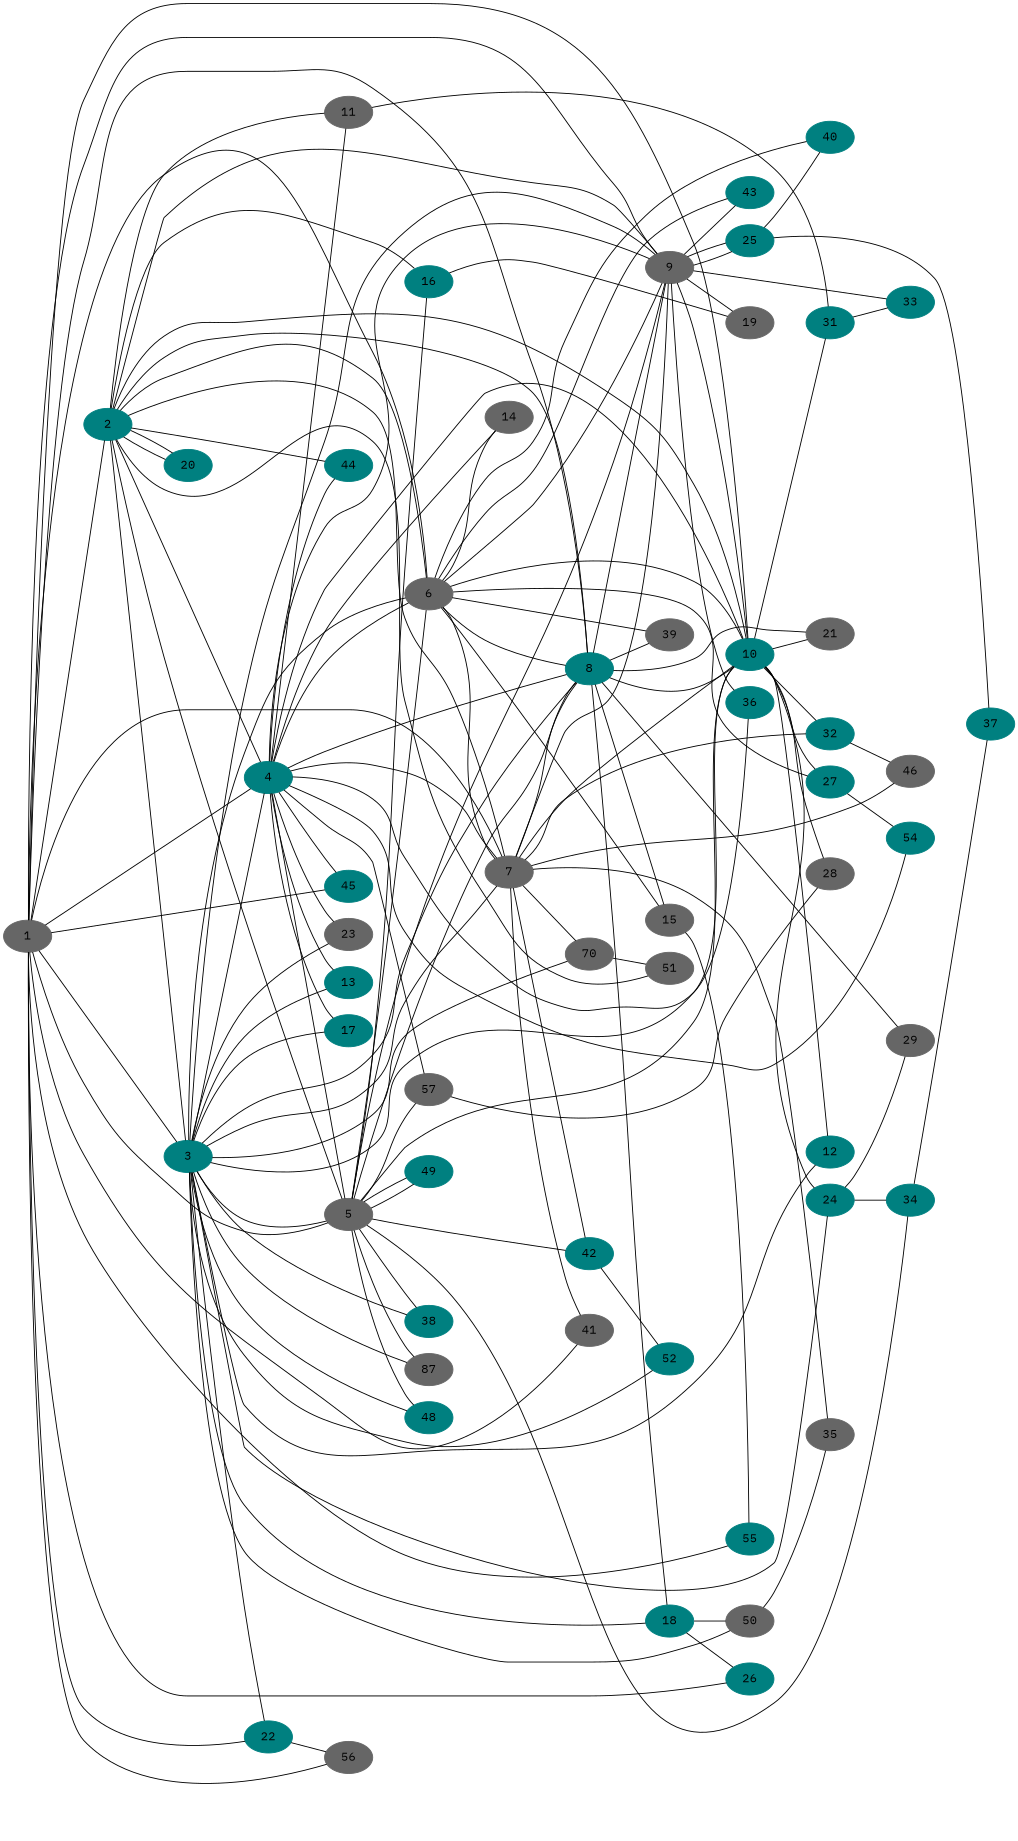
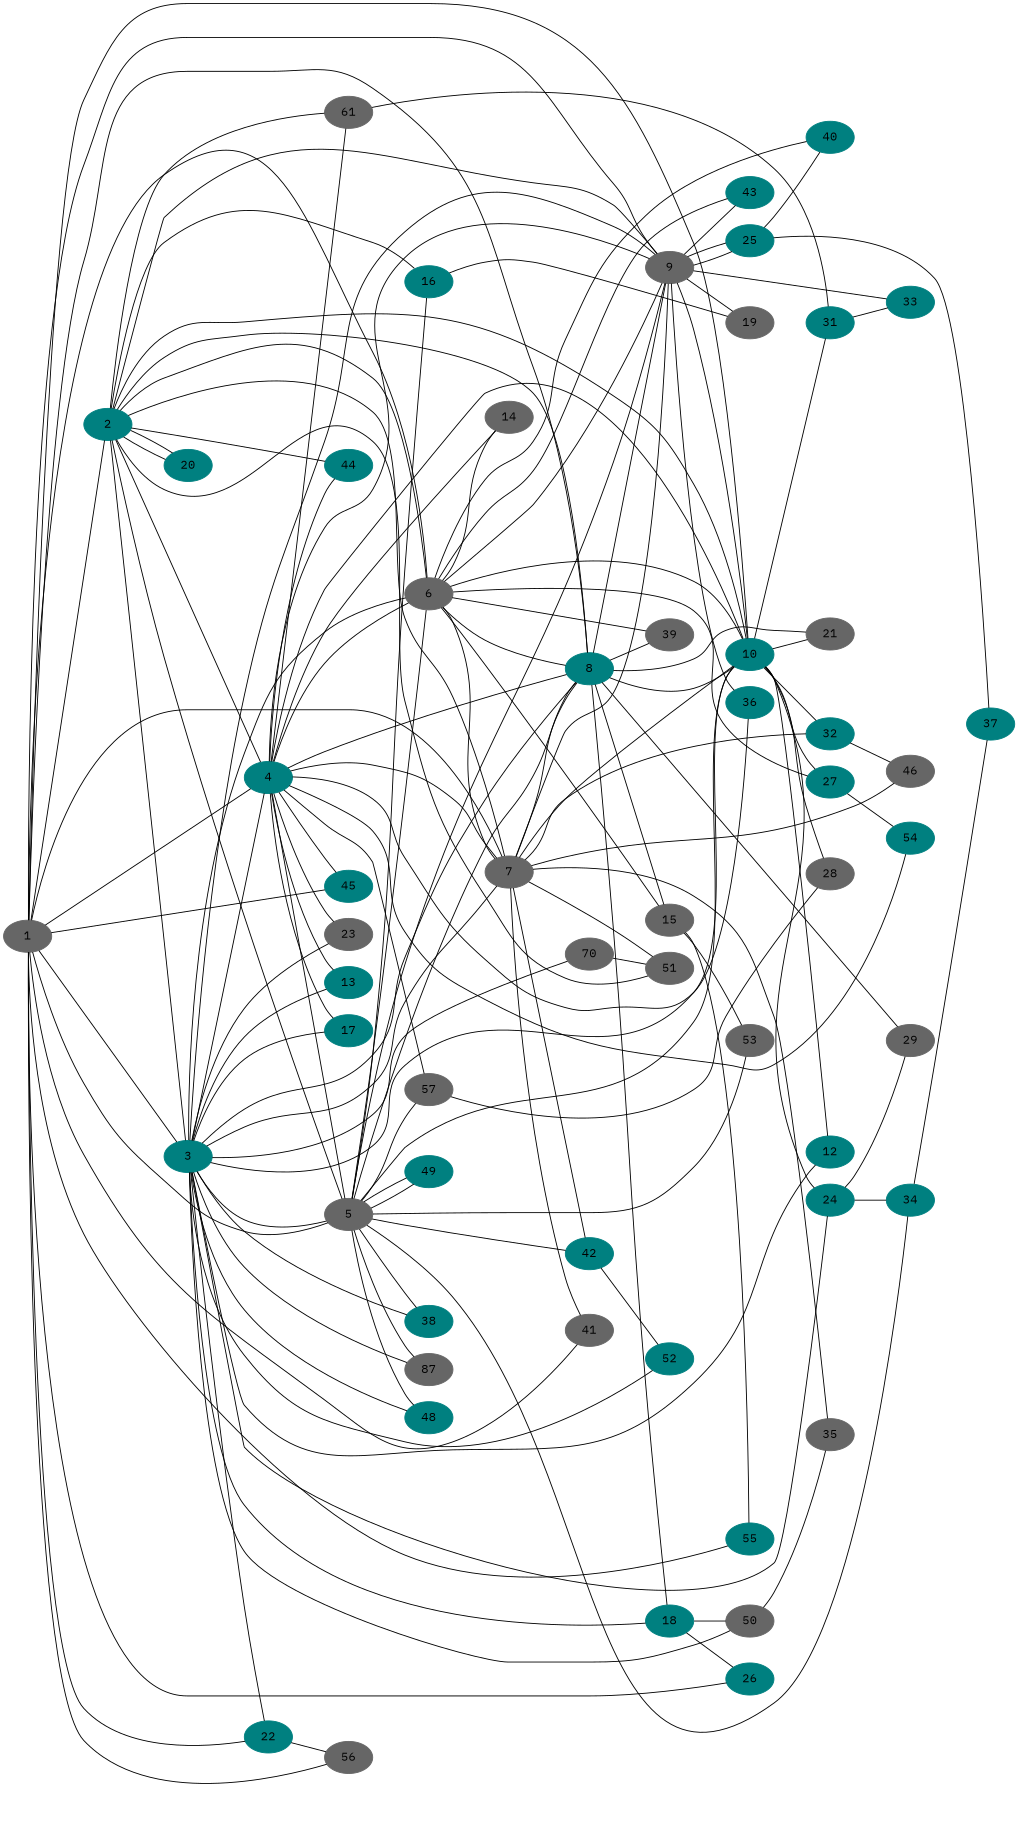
node "11": label "11" -> "61"
edge "7" -- "70": now "7" -- "51"
node "53": added
